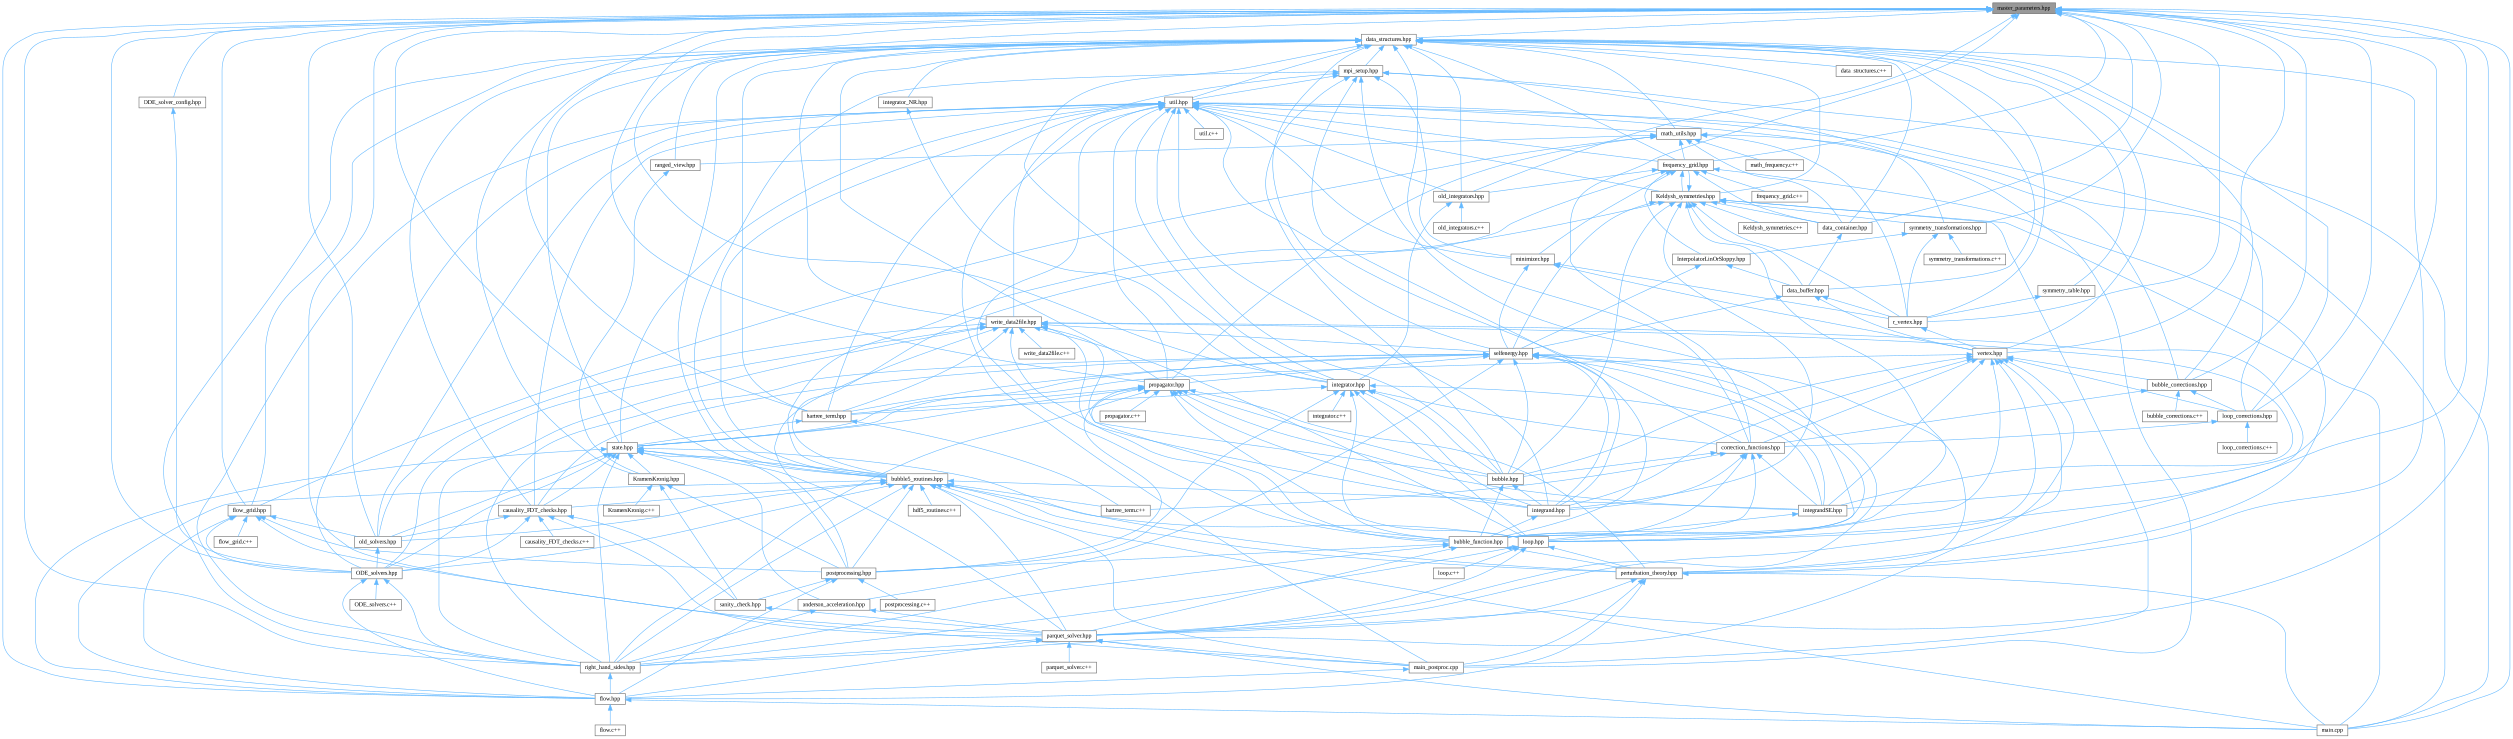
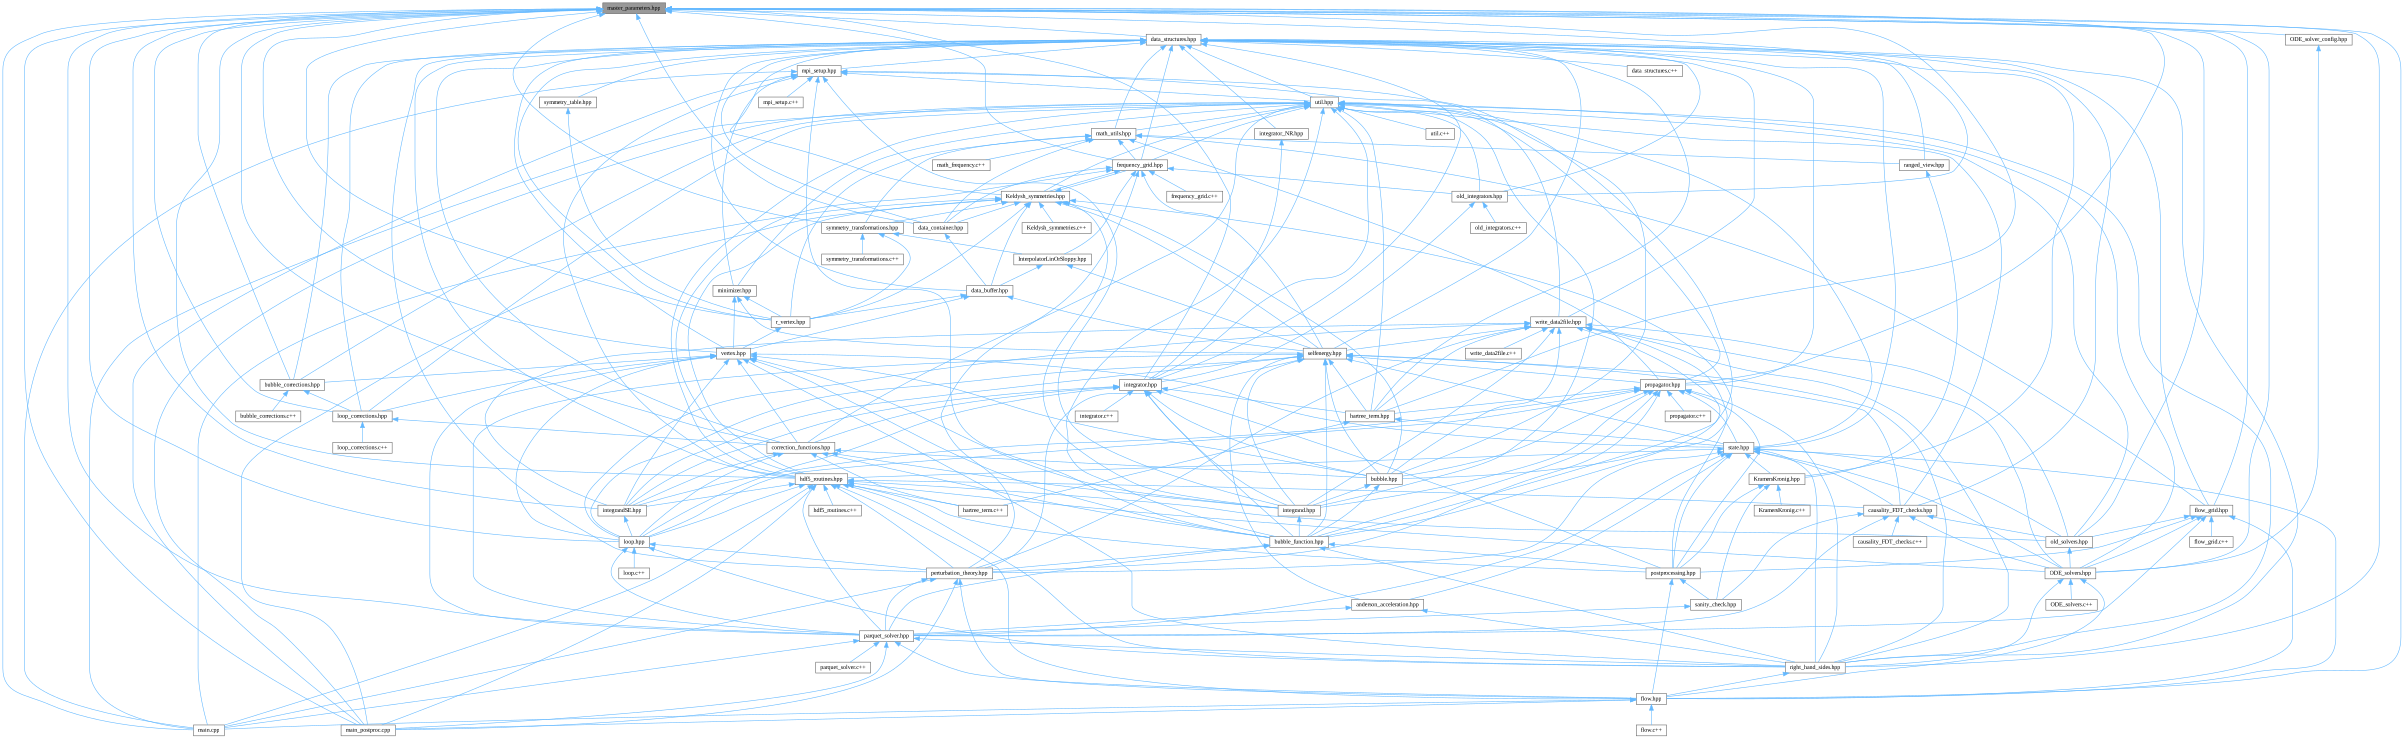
node "mpi_setup.c++": added
edge "minimizer.hpp" -> "frequency_grid.hpp": now "selfenergy.hpp" -> "frequency_grid.hpp"
edge "correction_functions.hpp" -> "bubble_corrections.hpp": removed
node "bubble5_routines.hpp": label "bubble5_routines.hpp" -> "hdf5_routines.hpp"
node "postprocessing.c++": removed
edge "flow.hpp" -> "main_postproc.cpp": reversed
